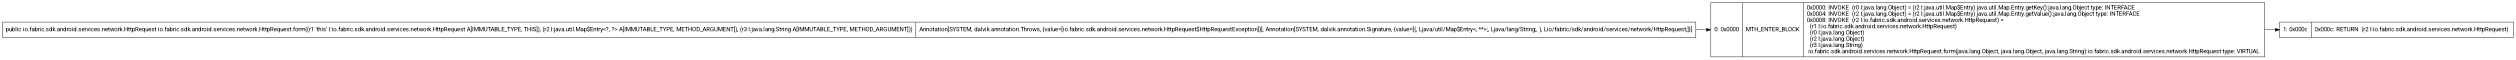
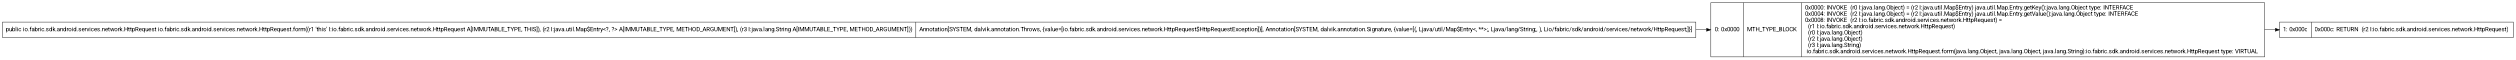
node "0: 0x0000": text "MTH_ENTER_BLOCK" -> "MTH_TYPE_BLOCK"
